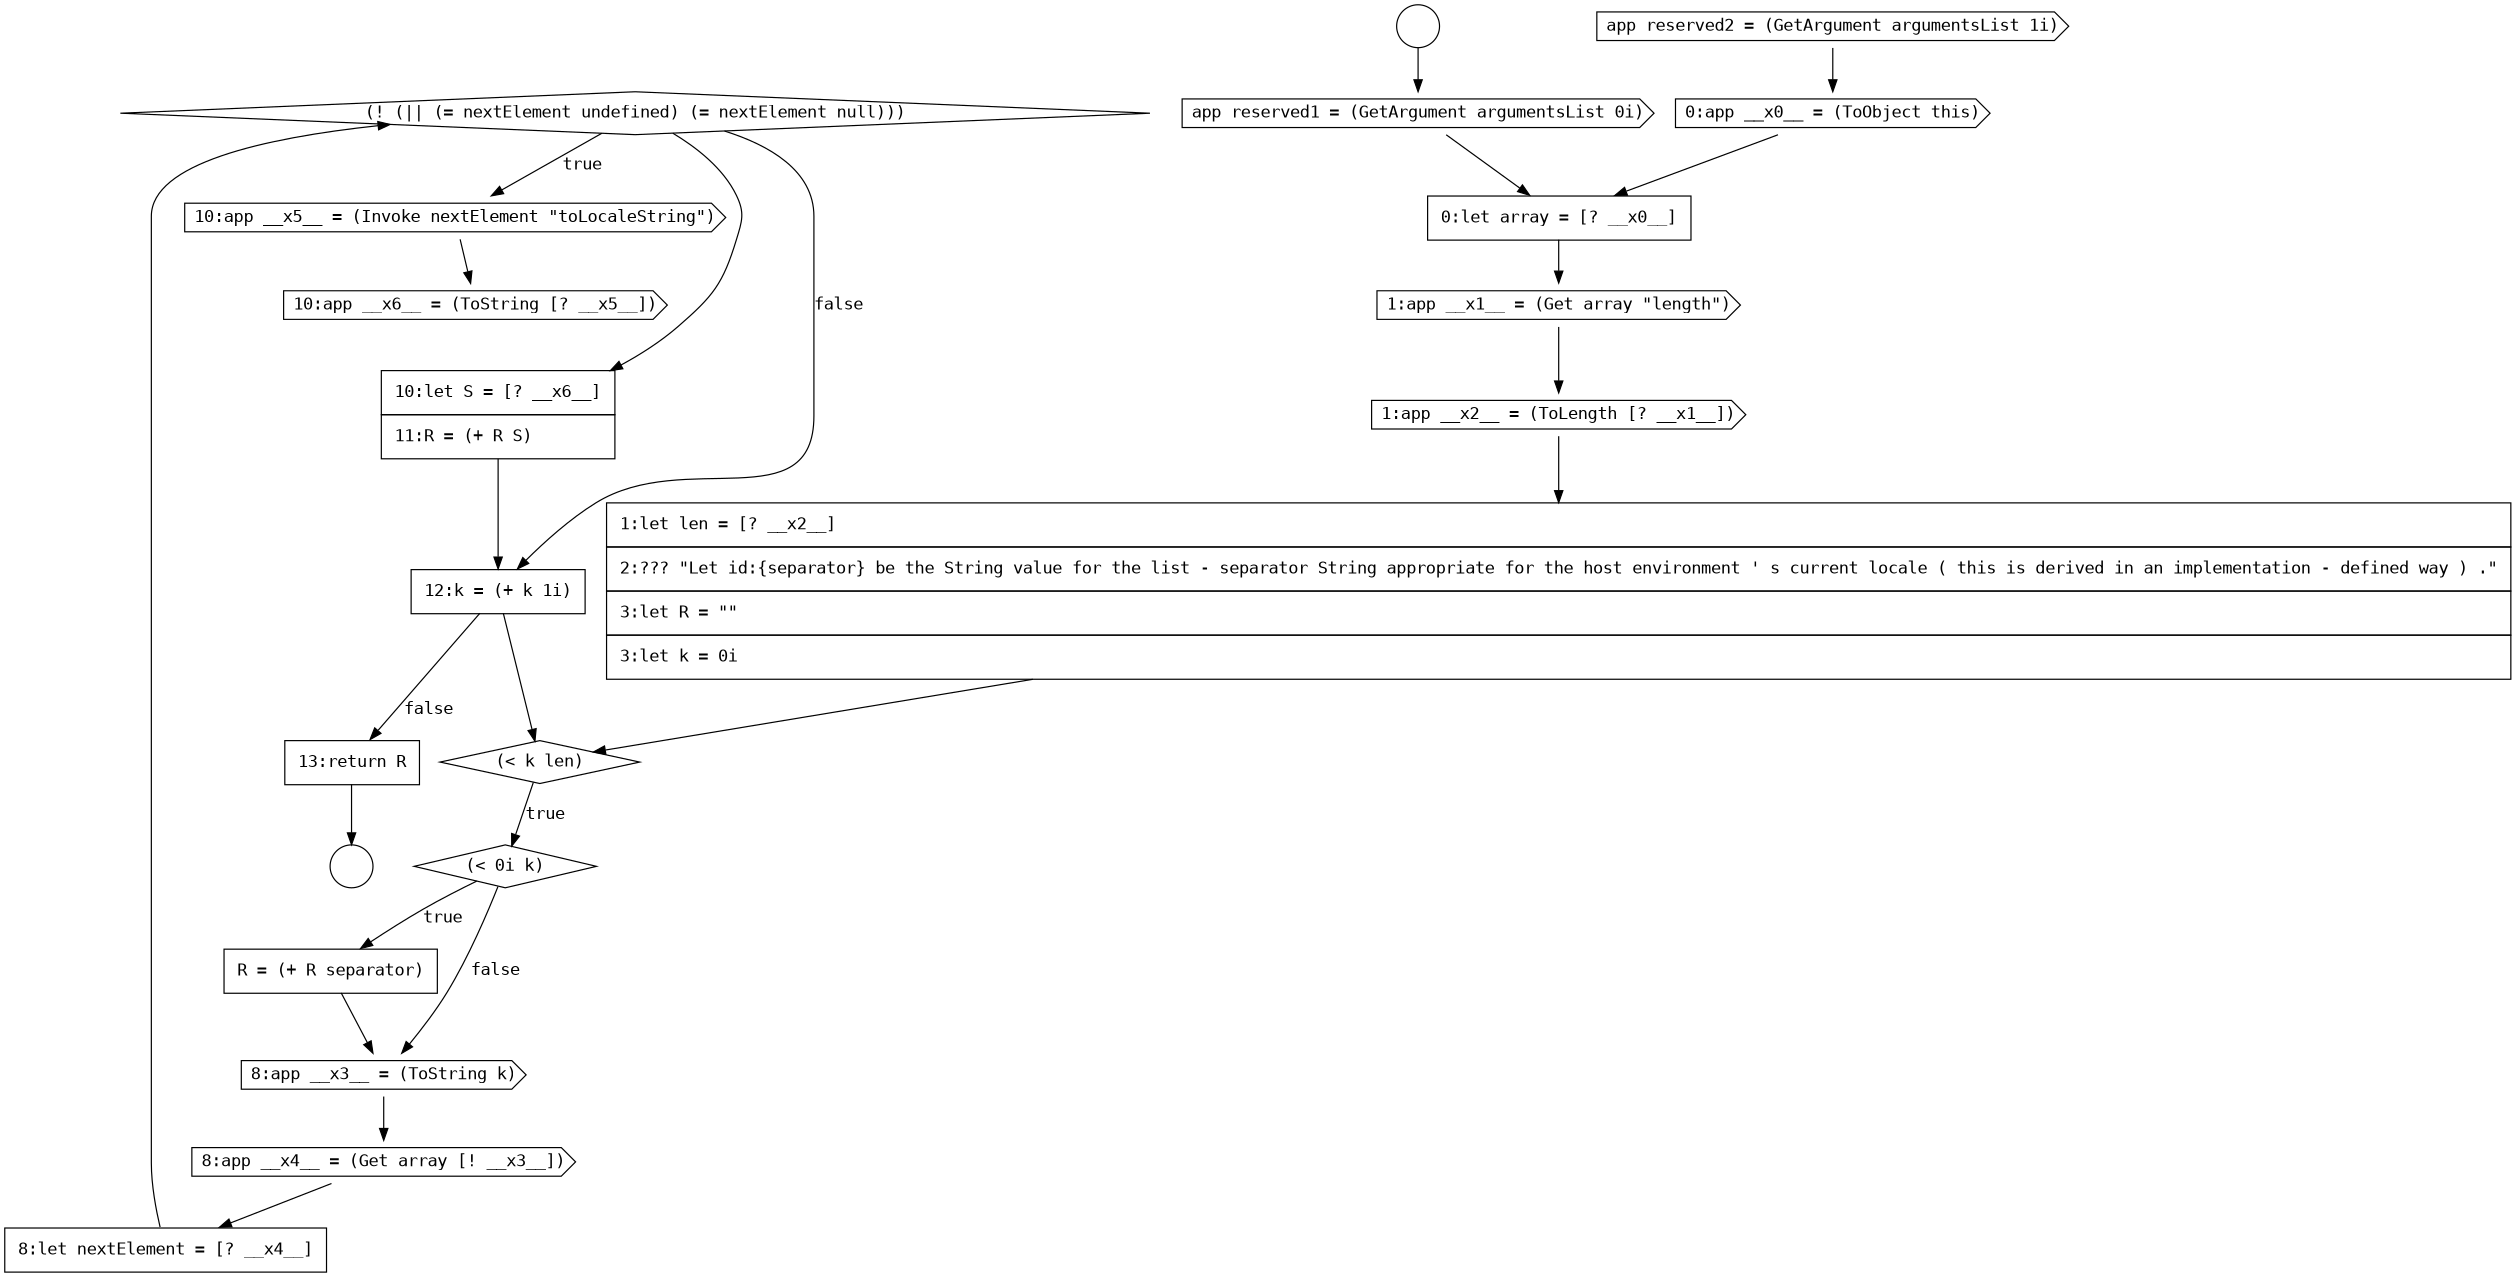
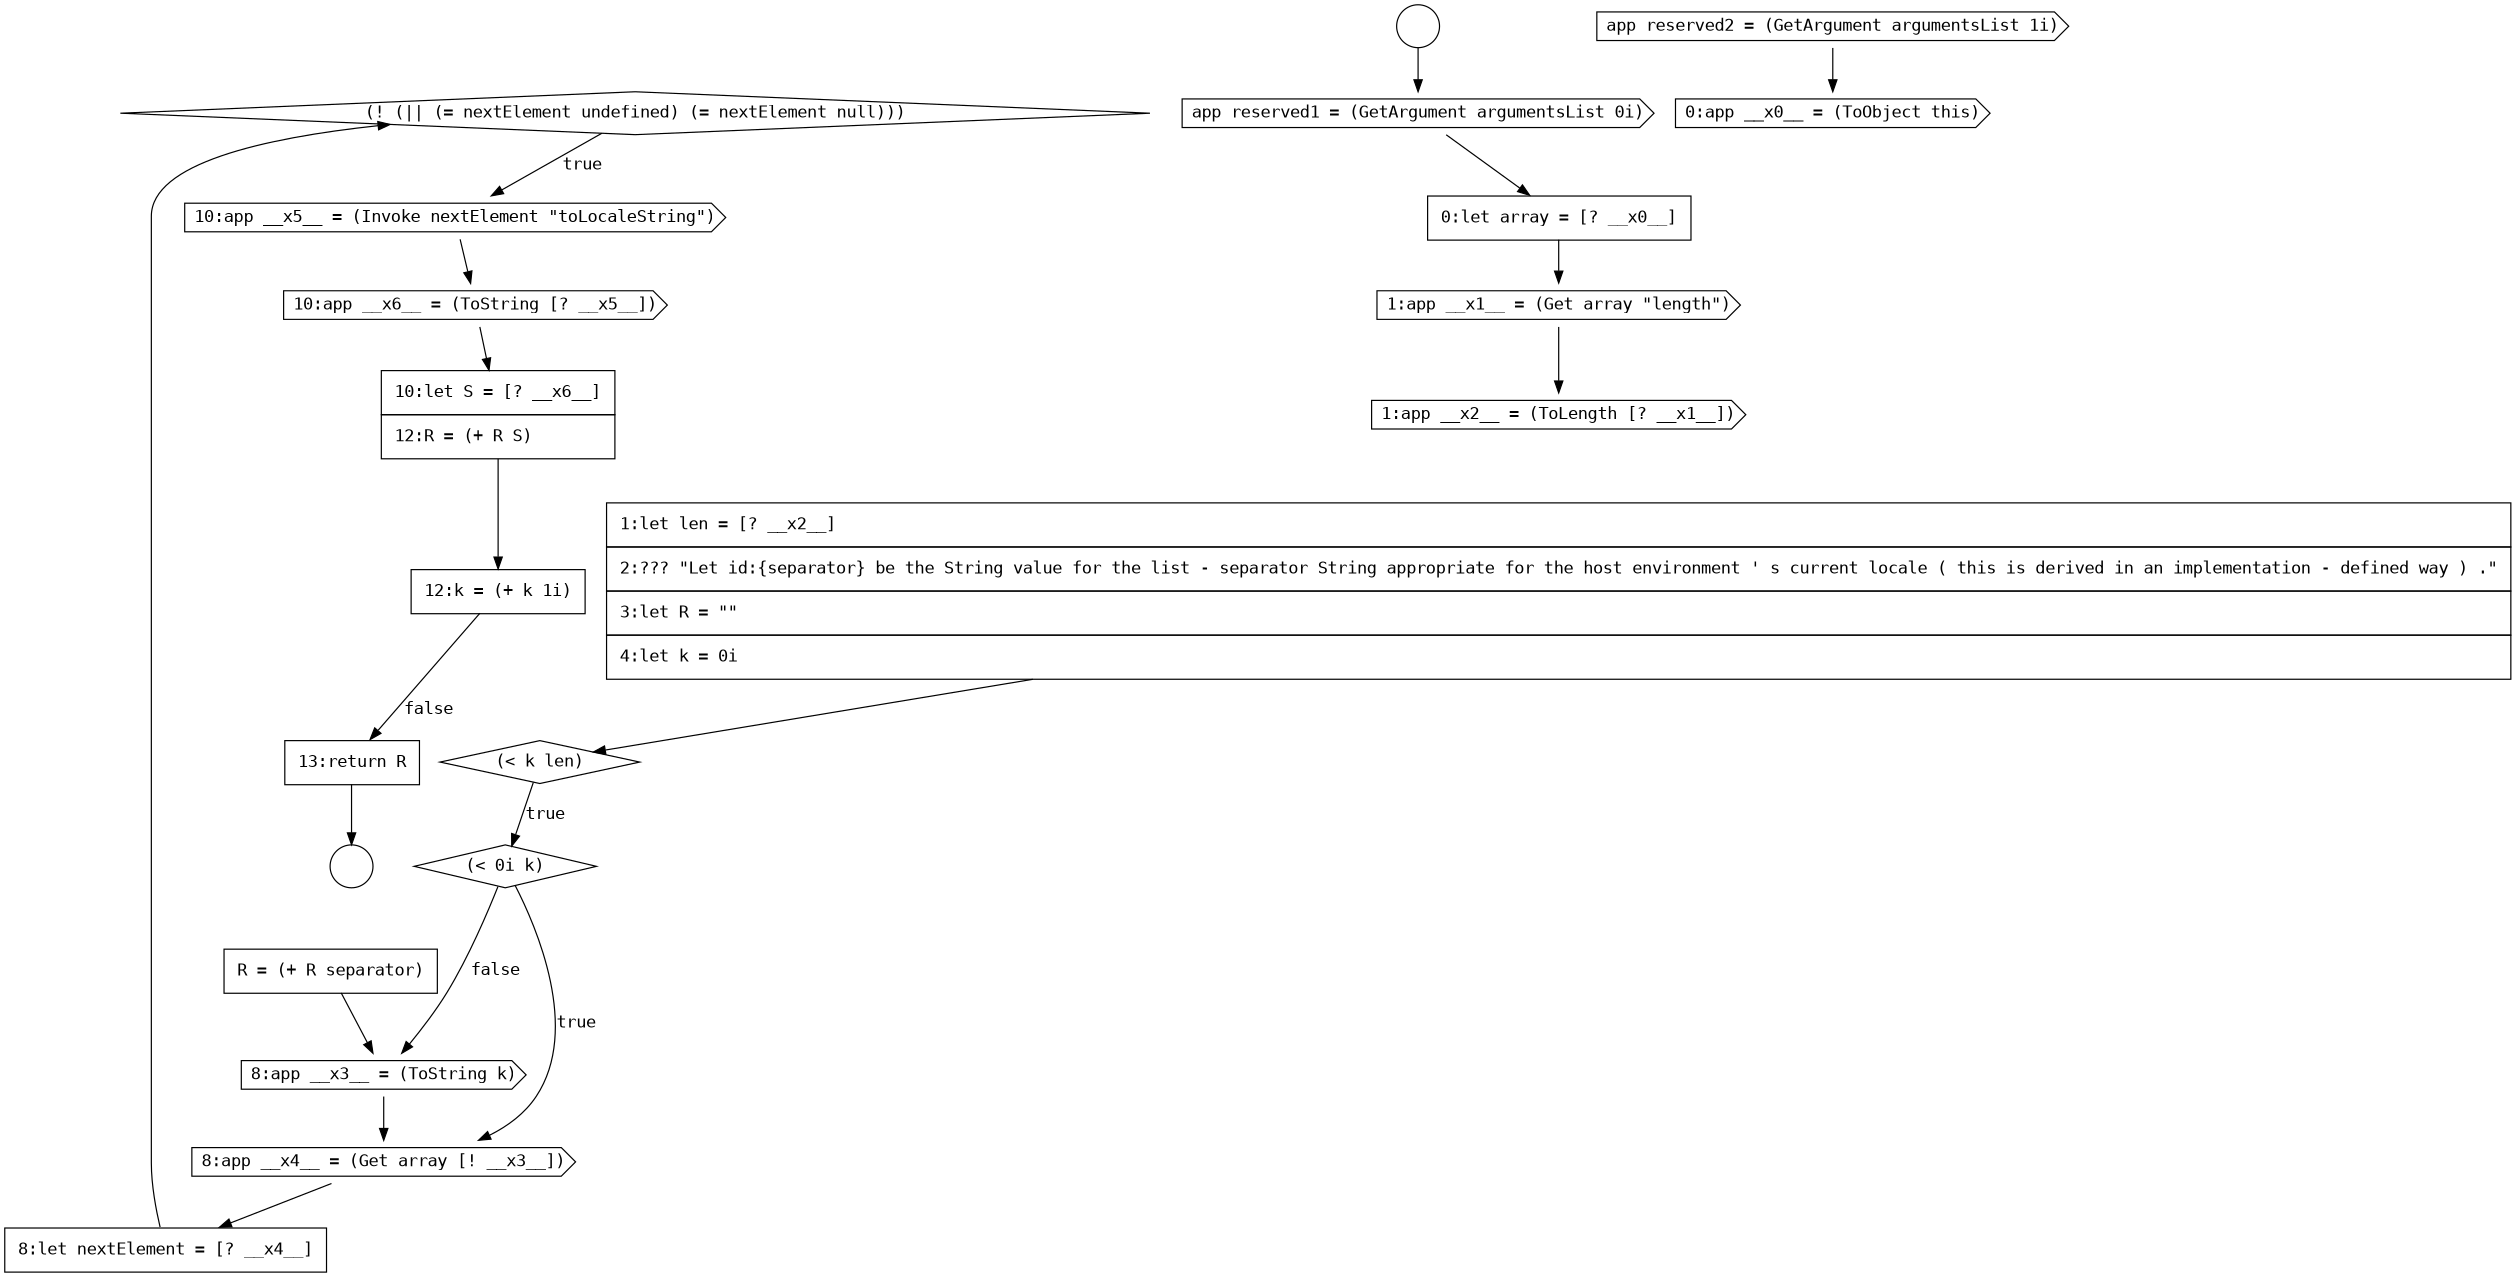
edge "0:app __x0__ = (ToObject this)" -> "0:let array = [? __x0__]": removed
edge "(! (|| (= nextElement undefined) (= nextElement null)))" -> "10:let S = [? __x6__]": now "10:app __x6__ = (ToString [? __x5__])" -> "10:let S = [? __x6__]"
edge "(! (|| (= nextElement undefined) (= nextElement null)))" -> "12:k = (+ k 1i)": removed, label "false"
node "10:let S = [? __x6__]": text "11:R = (+ R S)" -> "12:R = (+ R S)"
edge "1:app __x2__ = (ToLength [? __x1__])" -> "1:let len = [? __x2__]": removed
node "1:let len = [? __x2__]": text "3:let k = 0i" -> "4:let k = 0i"
edge "12:k = (+ k 1i)" -> "(< k len)": removed
edge "(< 0i k)" -> "R = (+ R separator)": now "(< 0i k)" -> "8:app __x4__ = (Get array [! __x3__])"
